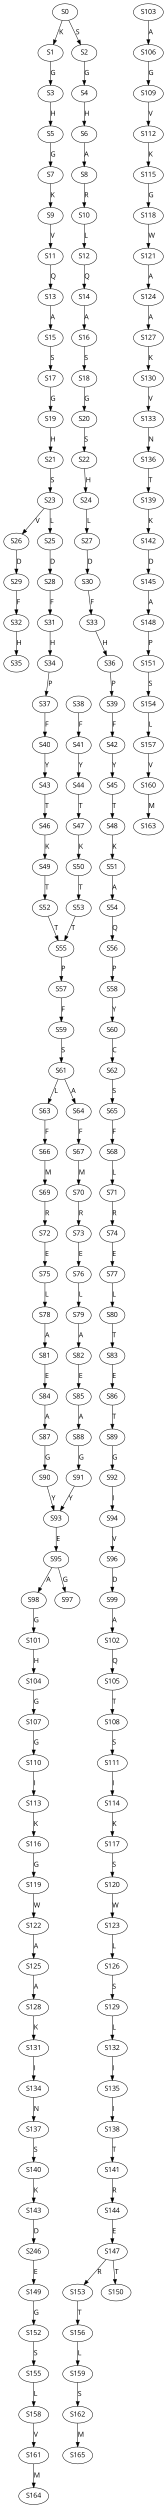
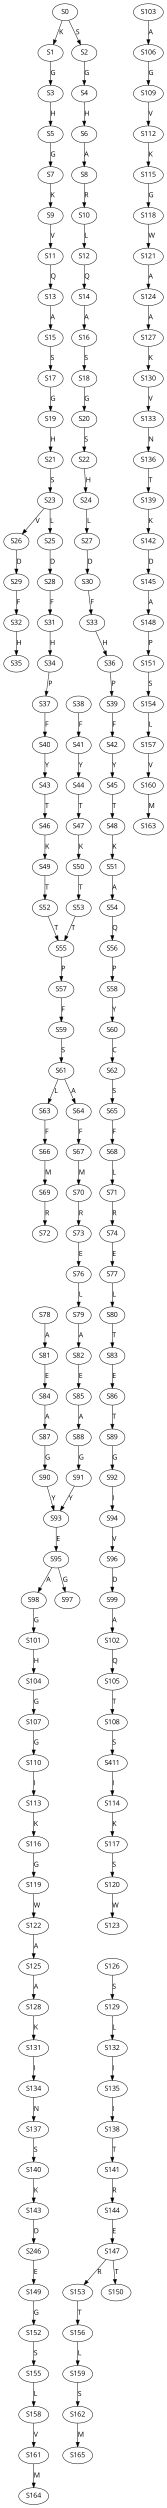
node "S75": removed
node "S111": label "S111" -> "S411"
edge "S123" -> "S126": removed, label "L"
